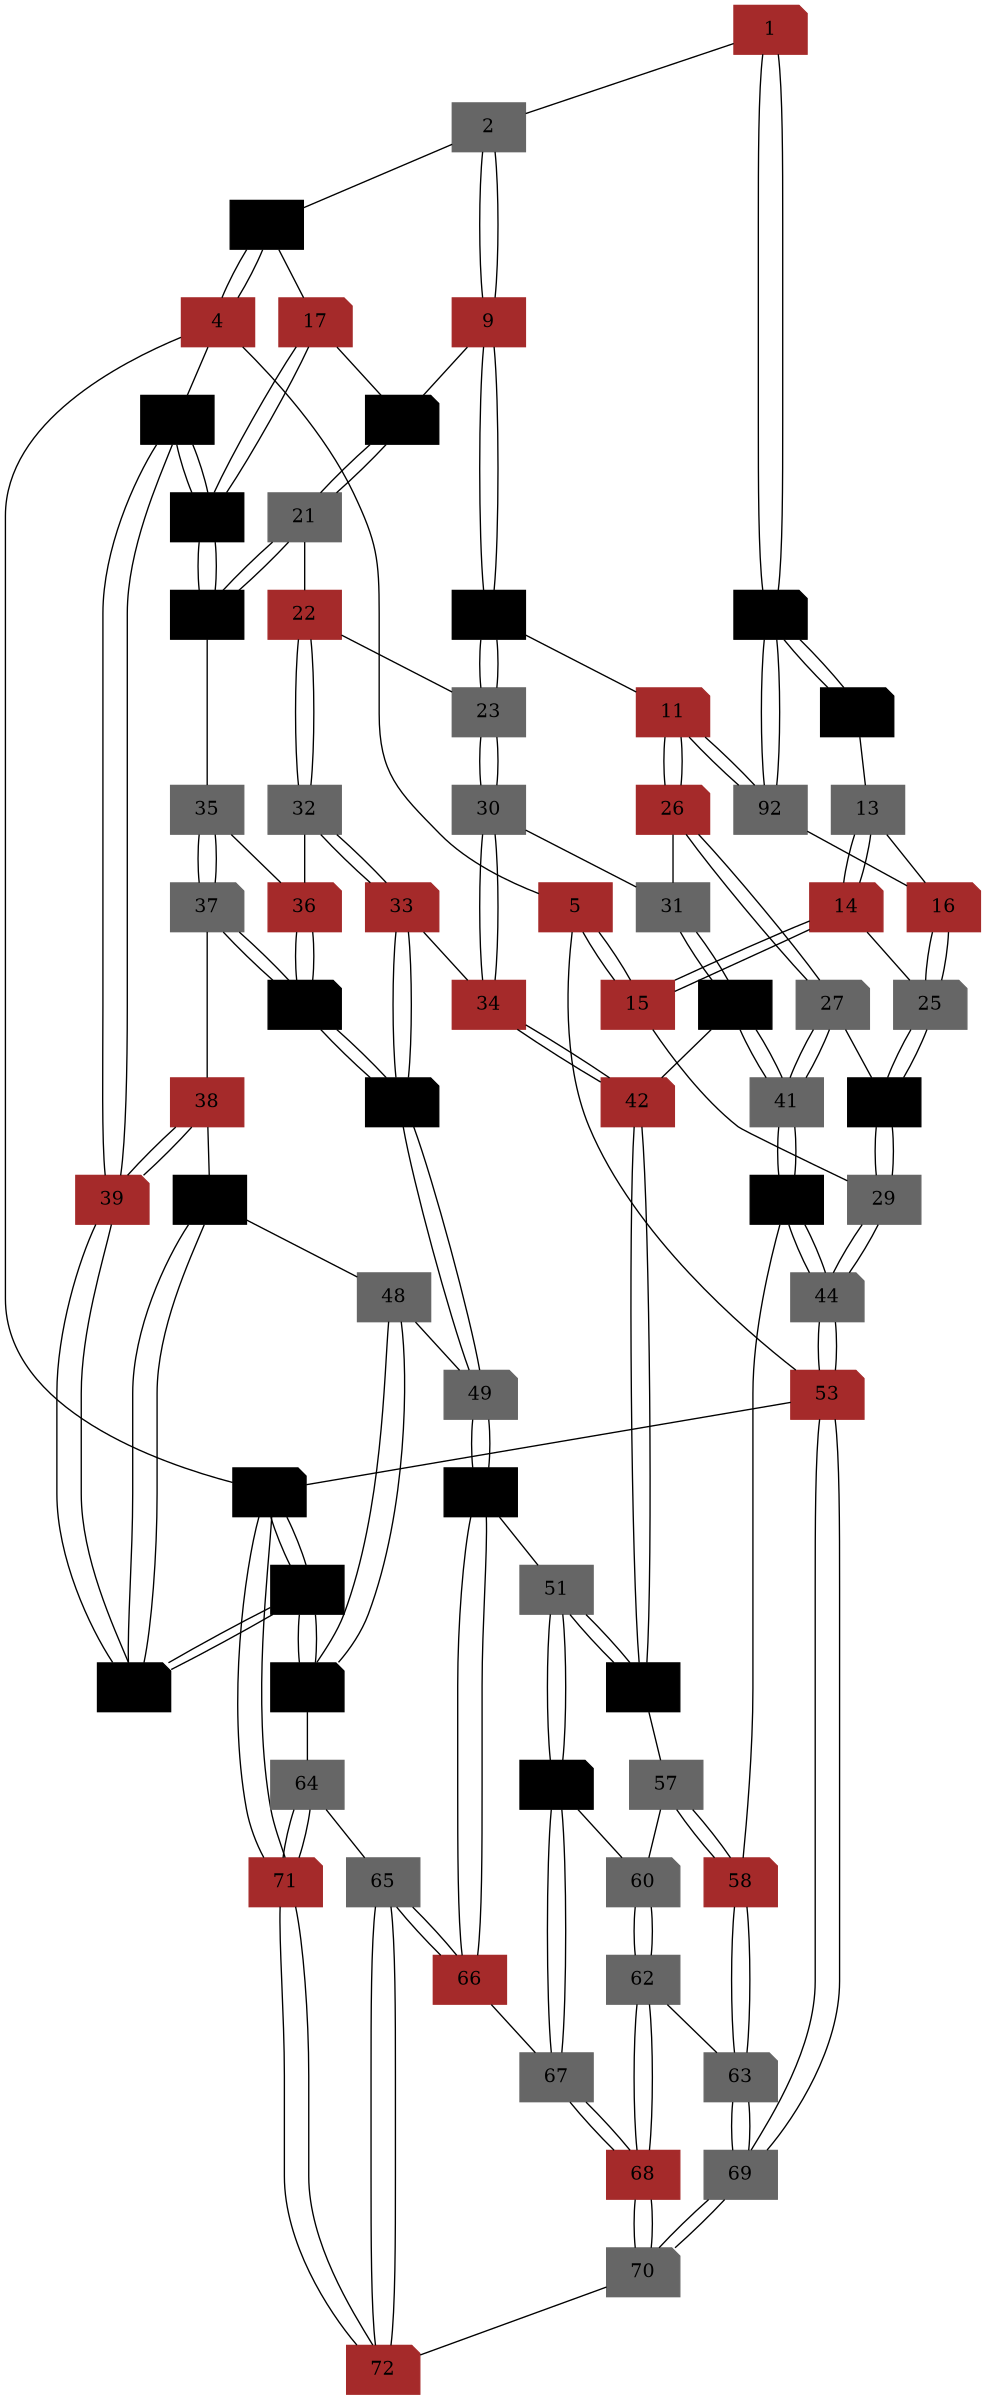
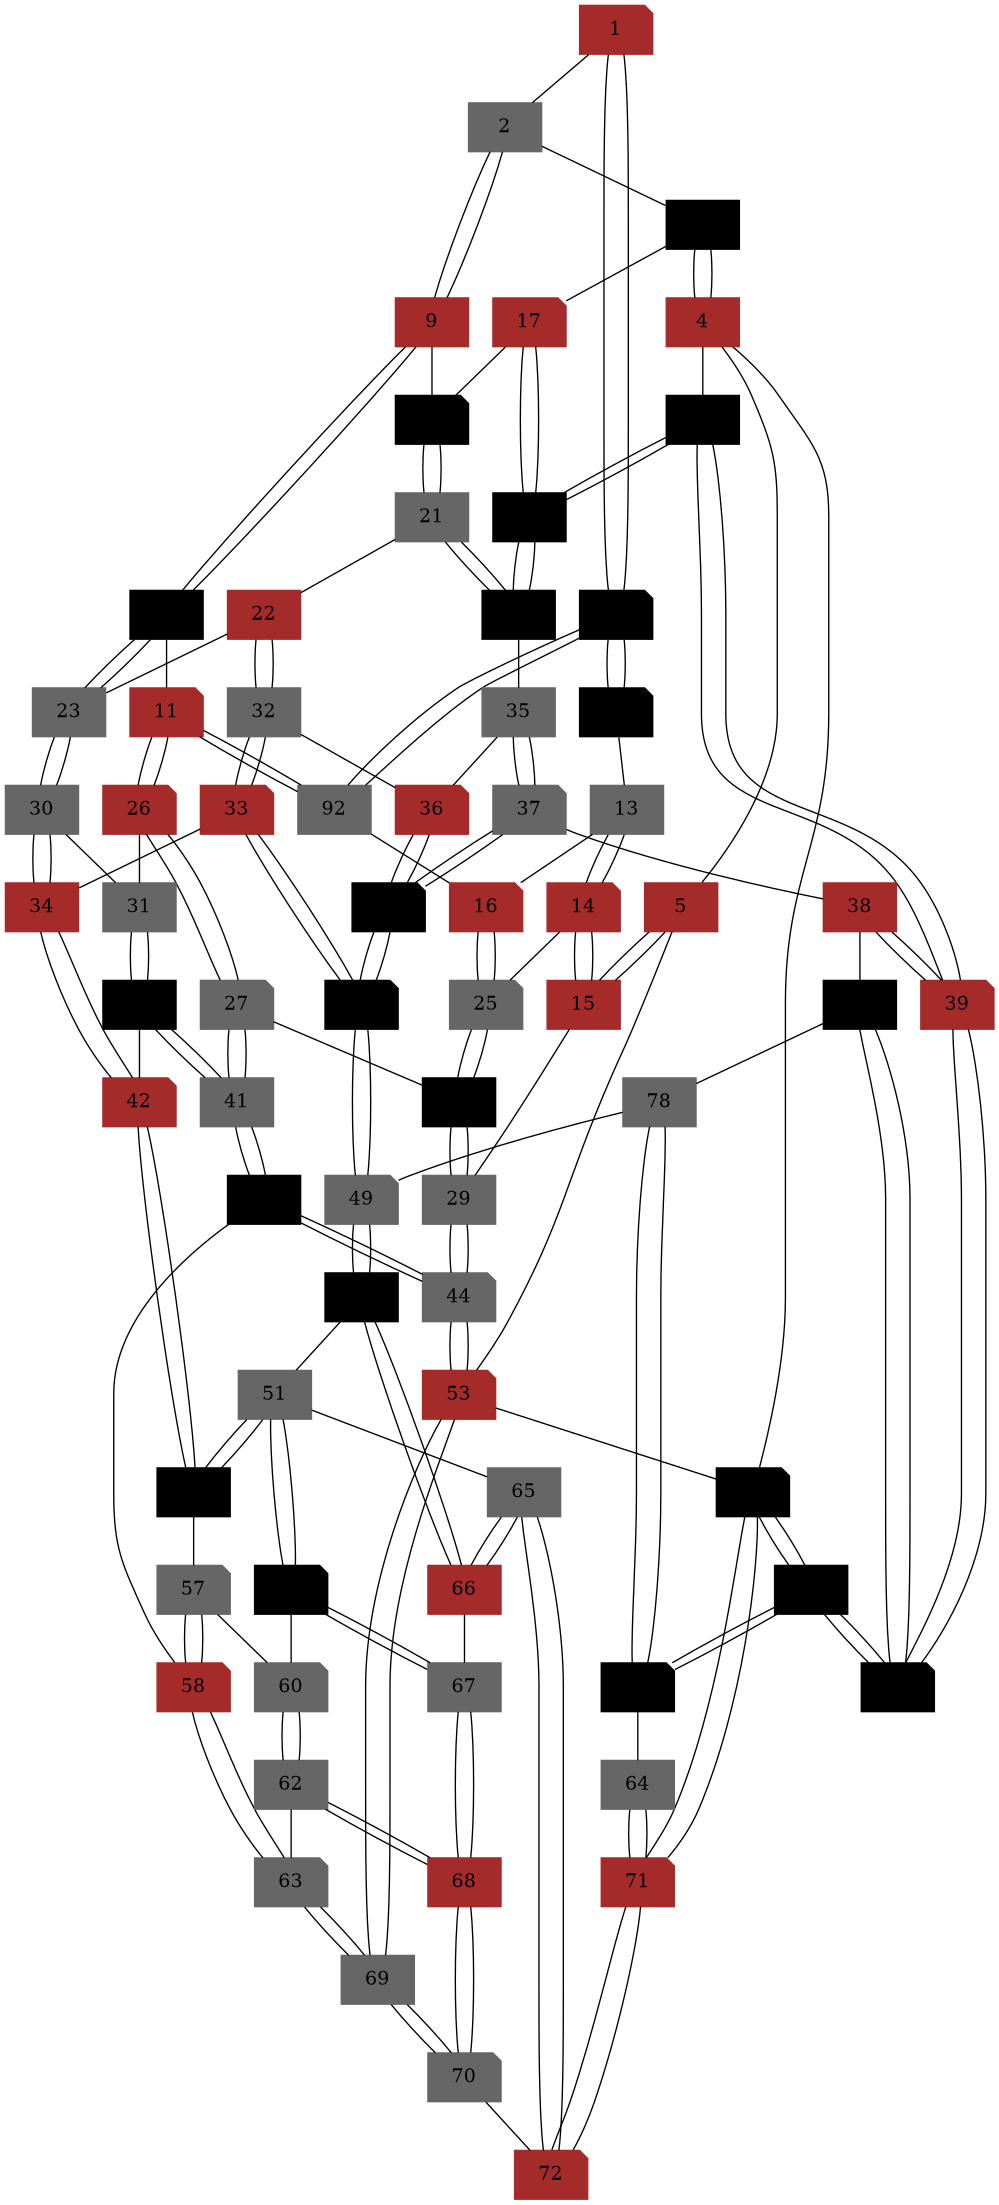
node "48": label "48" -> "78"
node "57": shape box -> note
edge "64" -- "65": now "51" -- "65"
